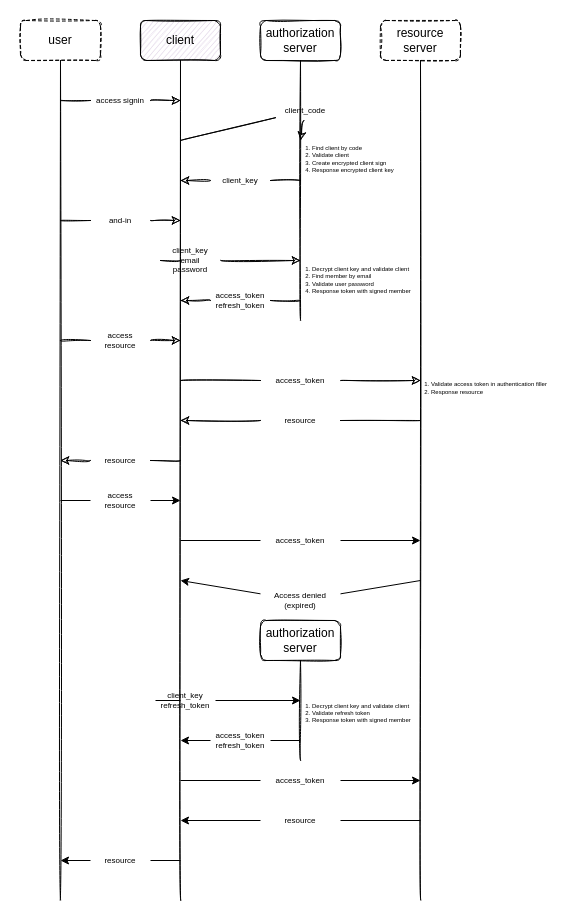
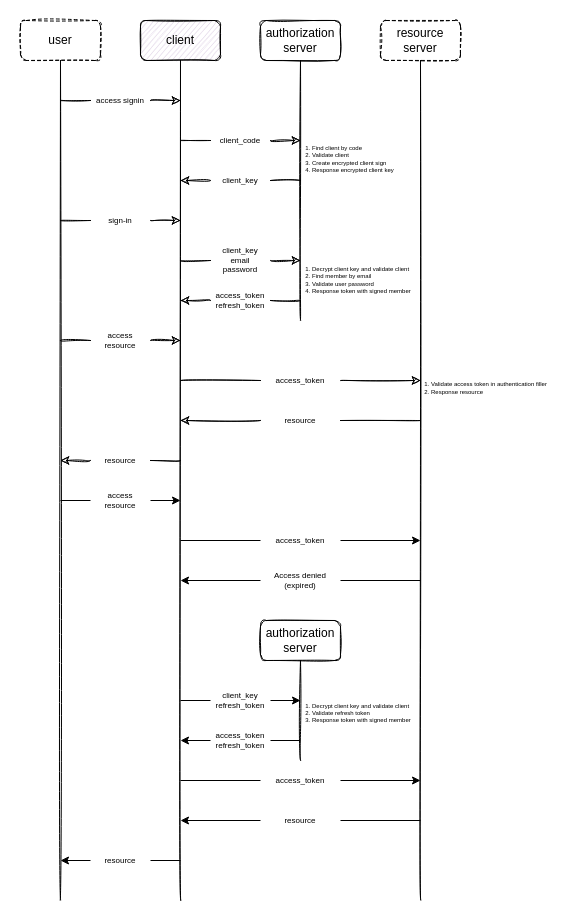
node "client_code": moved (306, 111) -> (241, 141)
node "and-in": label "and-in" -> "sign-in"
node "client_keyemailpassword": moved (191, 261) -> (241, 261)
node "Access denied (expired)": moved (301, 601) -> (301, 581)
node "client_key refresh_token": moved (186, 701) -> (241, 701)
